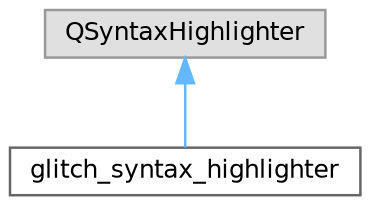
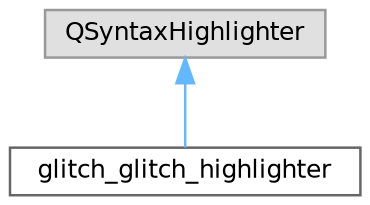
node "glitch_syntax_highlighter": label "glitch_syntax_highlighter" -> "glitch_glitch_highlighter"
